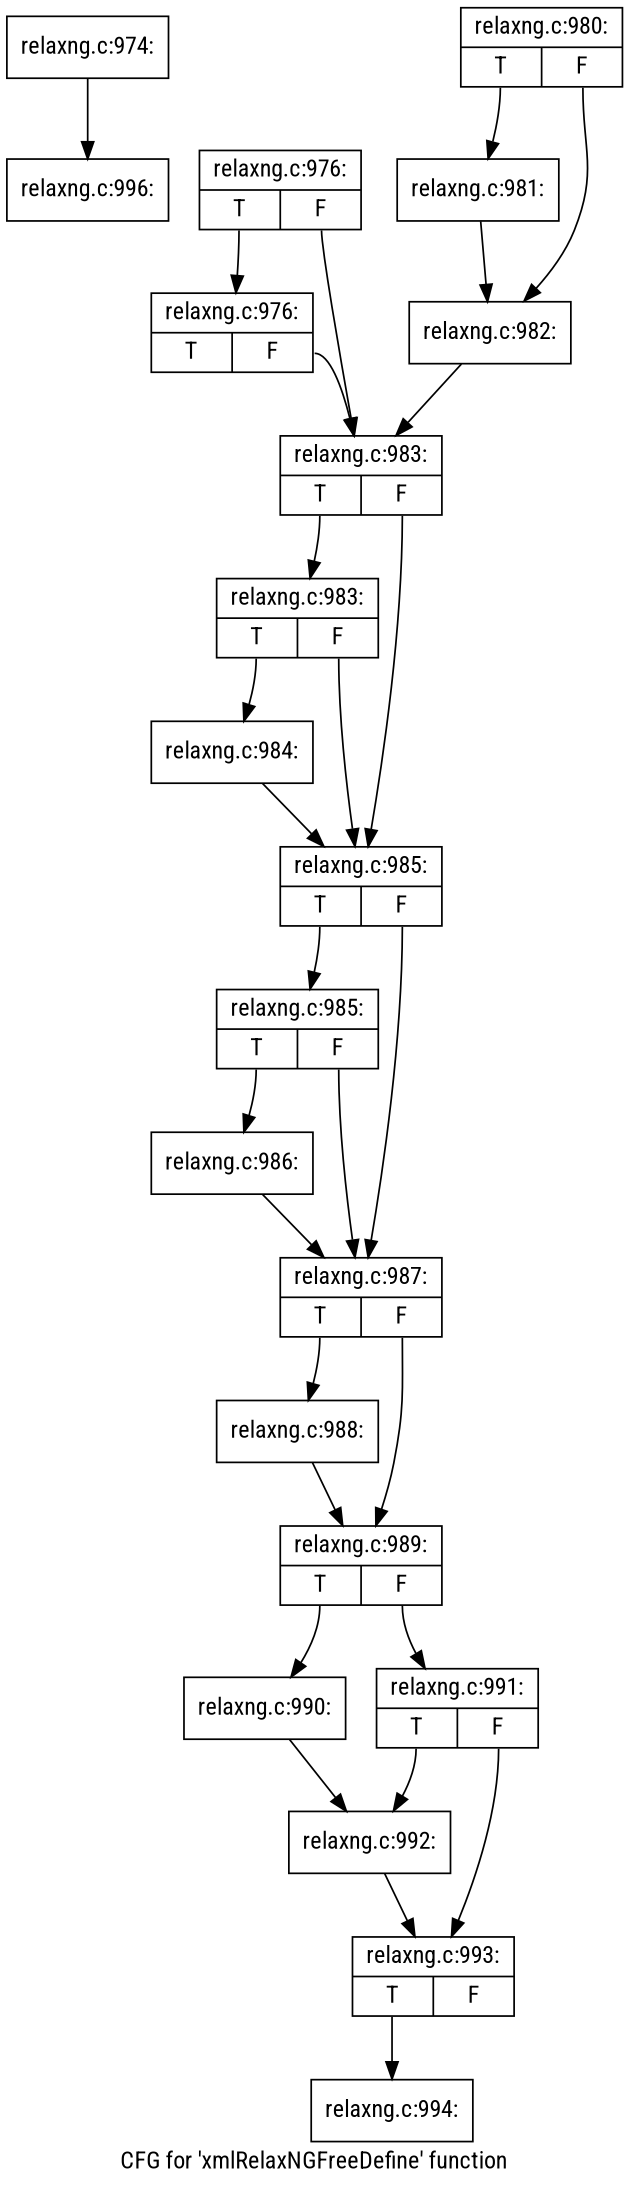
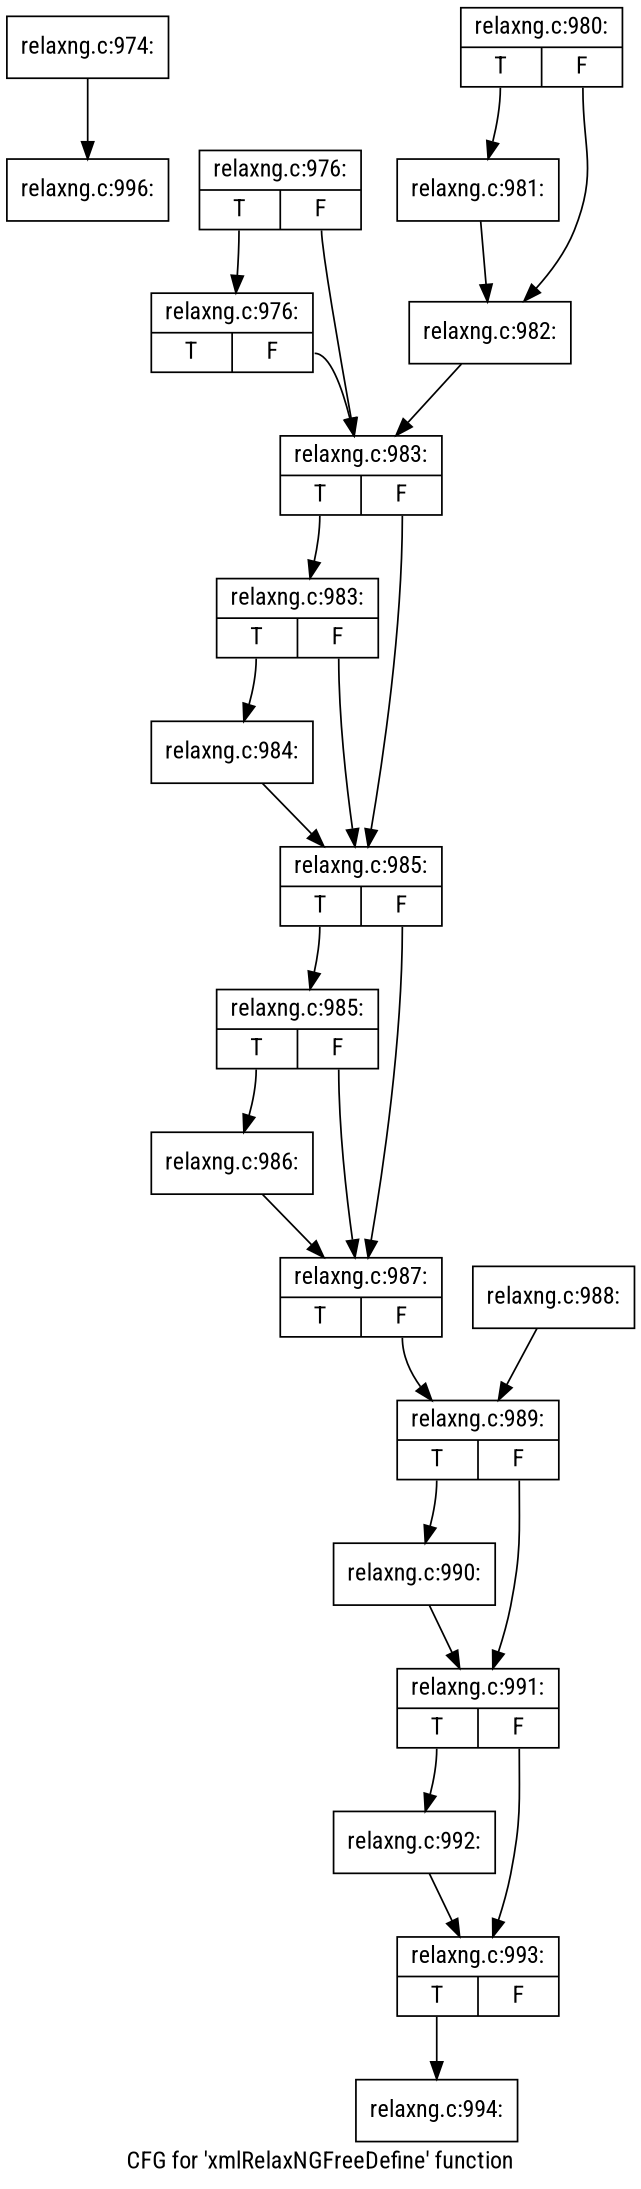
edge "relaxng.c:987:" -> "relaxng.c:988:": removed
edge "relaxng.c:990:" -> "relaxng.c:992:": now "relaxng.c:990:" -> "relaxng.c:991:"
